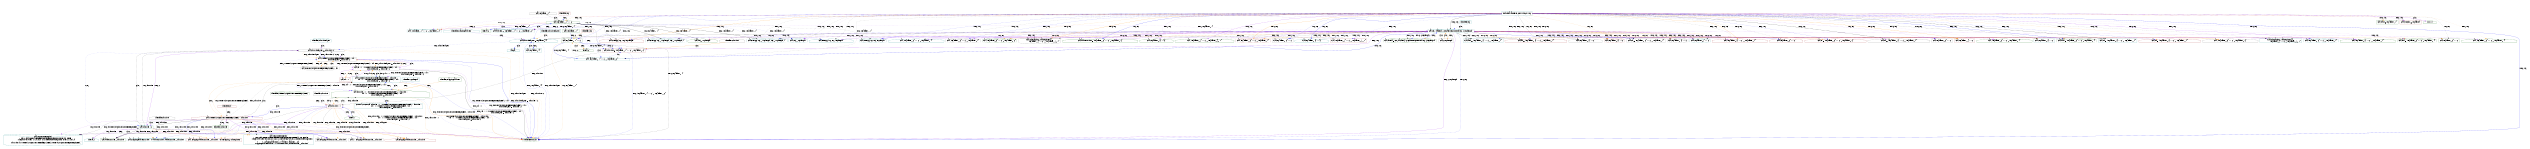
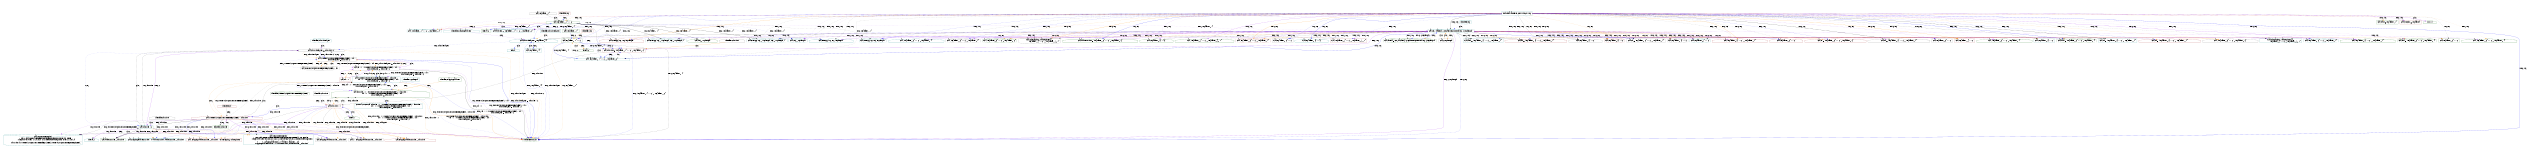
node "(Illegal,)": label "(Illegal,)" -> "(Block,)"
edge "(Call,nb_write = (req[offset + 7] << 8) + req[offset + 8])" -> "(Call,(req[offset + 7] << 8) + req[offset + 8])": added, label "CFG:"
